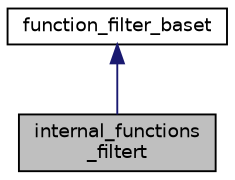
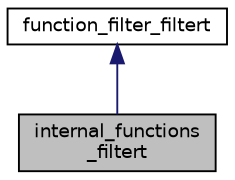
node "function_filter_baset": label "function_filter_baset" -> "function_filter_filtert"
